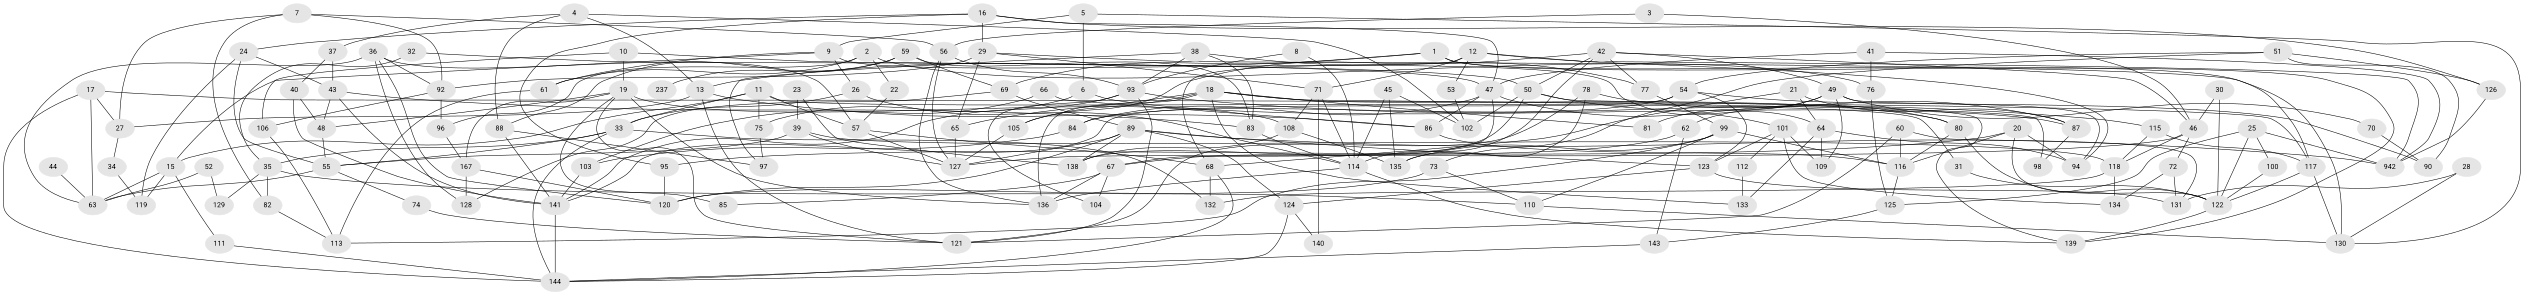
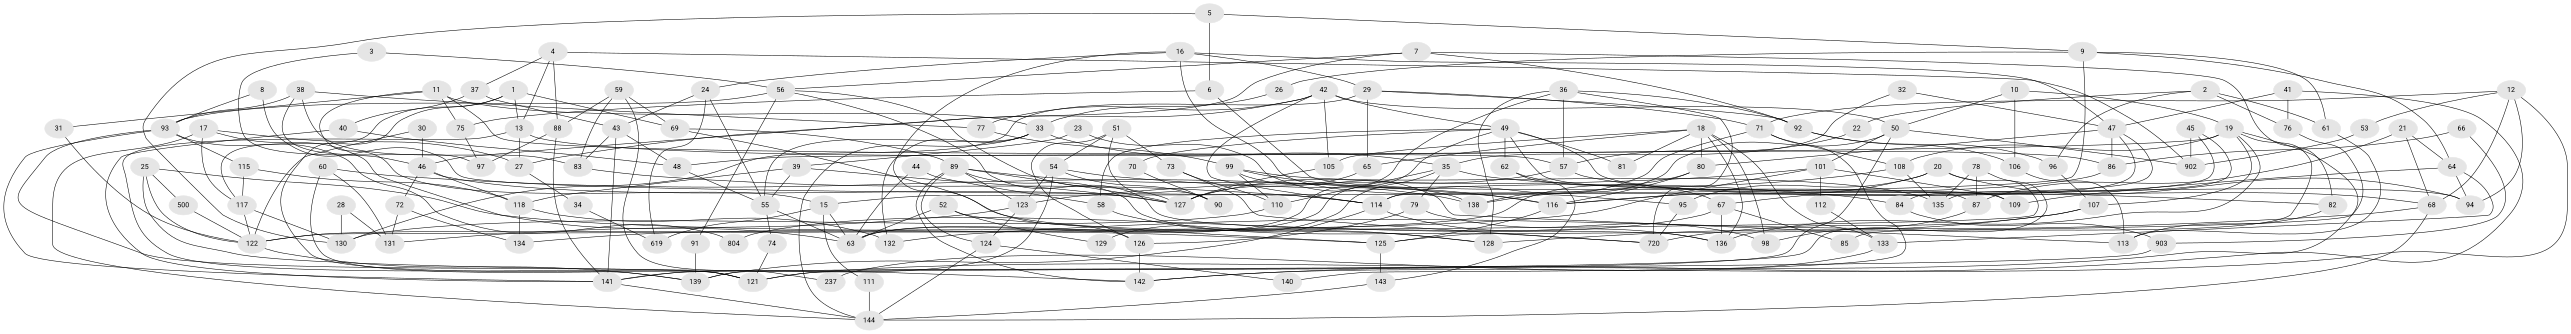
node "102": label "102" -> "902"
edge "26" -- "114": removed
node "167": label "167" -> "107"
node "103": label "103" -> "903"
node "100": label "100" -> "500"
node "942": label "942" -> "142"
node "119": label "119" -> "619"
node "120": label "120" -> "720"
node "104": label "104" -> "804"
node "58": added
node "79": added
edge "49" -- "63": added
edge "52" -- "125": added
node "91": added
edge "133" -- "237": added
